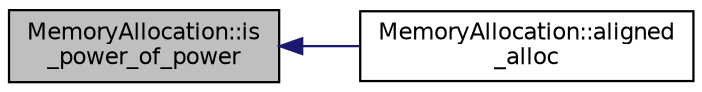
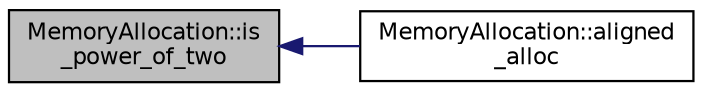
node "MemoryAllocation::is _power_of_power": label "MemoryAllocation::is _power_of_power" -> "MemoryAllocation::is _power_of_two"
